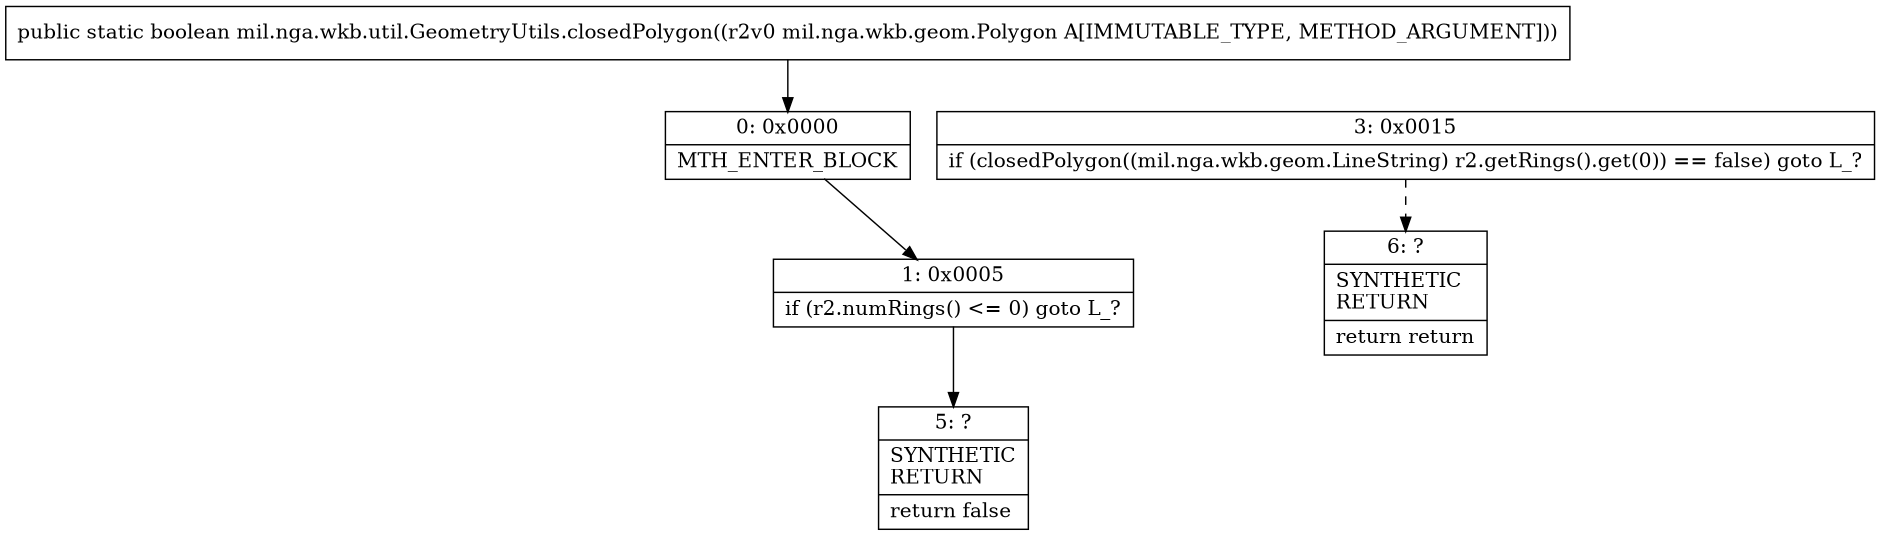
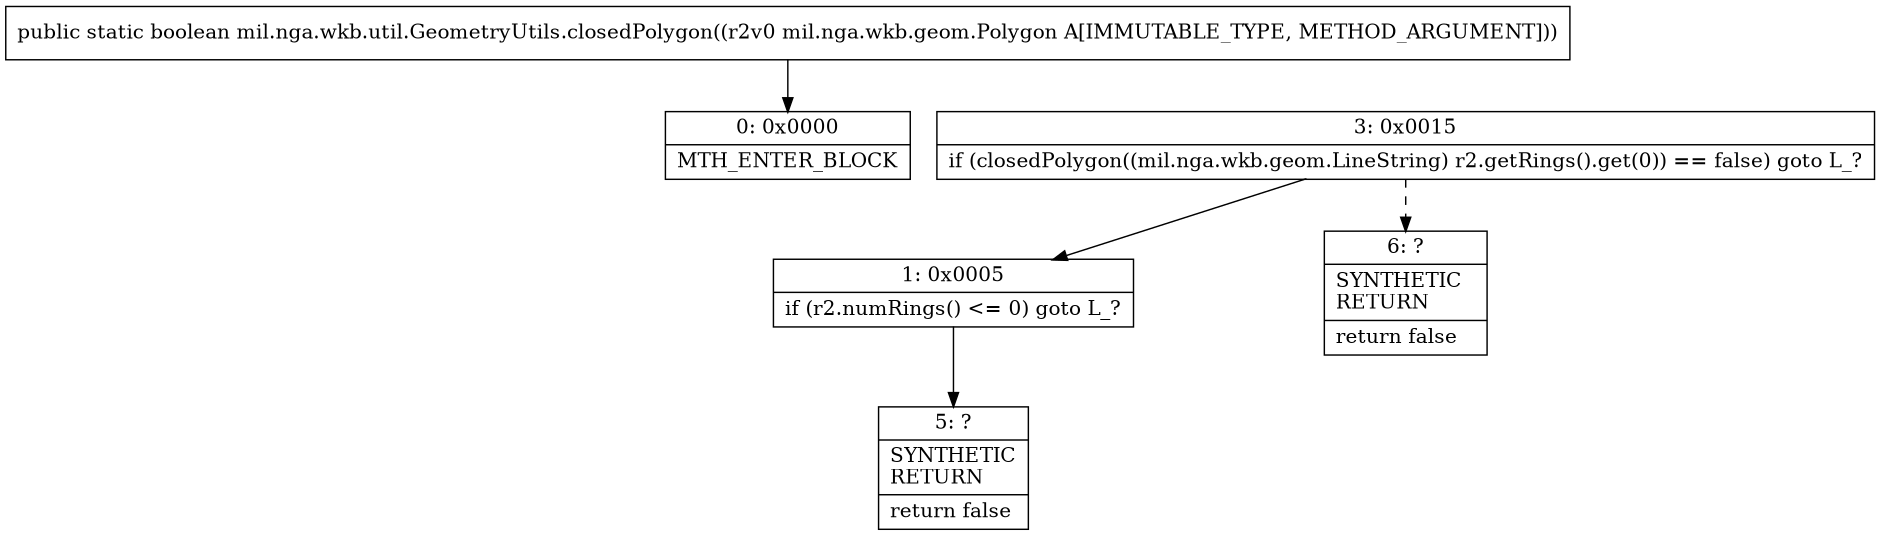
edge "0: 0x0000" -> "1: 0x0005": now "3: 0x0015" -> "1: 0x0005"
node "6: ?": text "return return" -> "return false"
